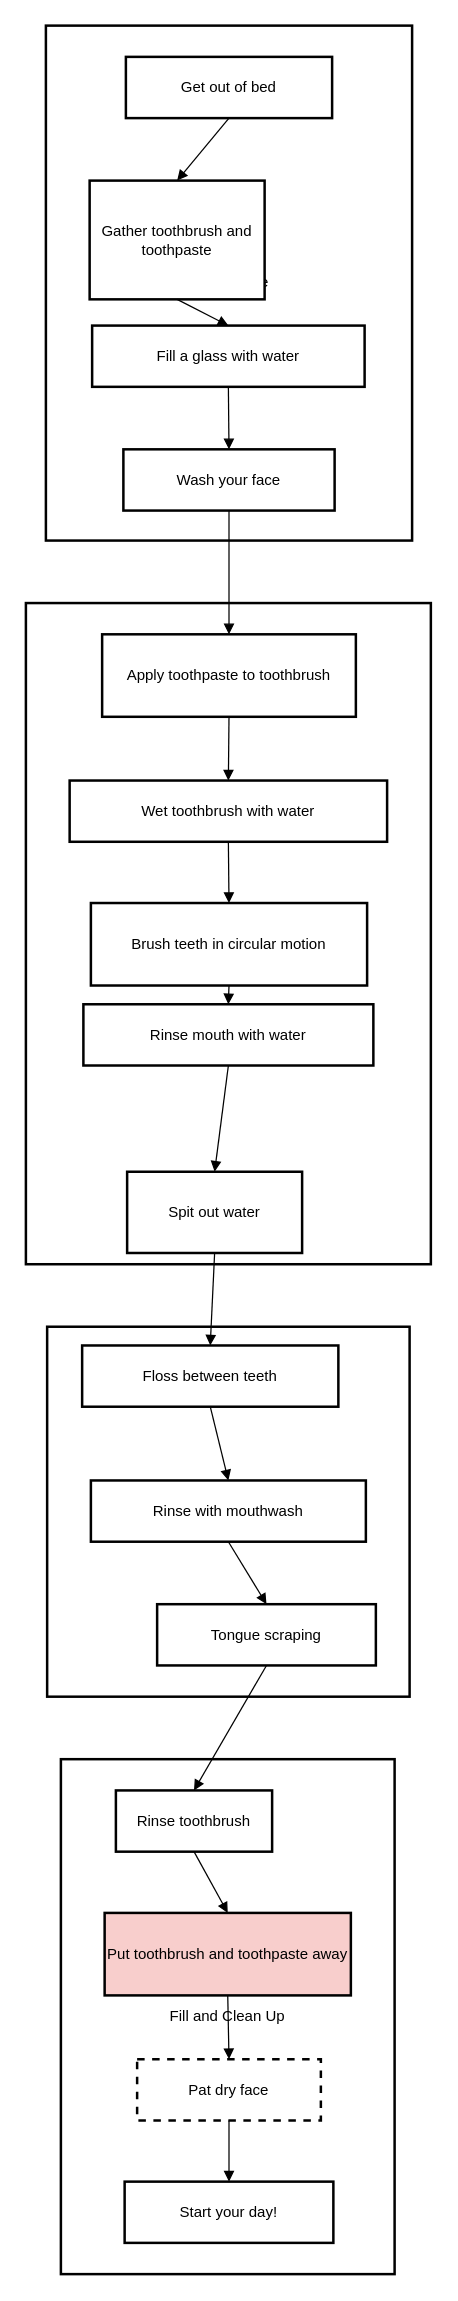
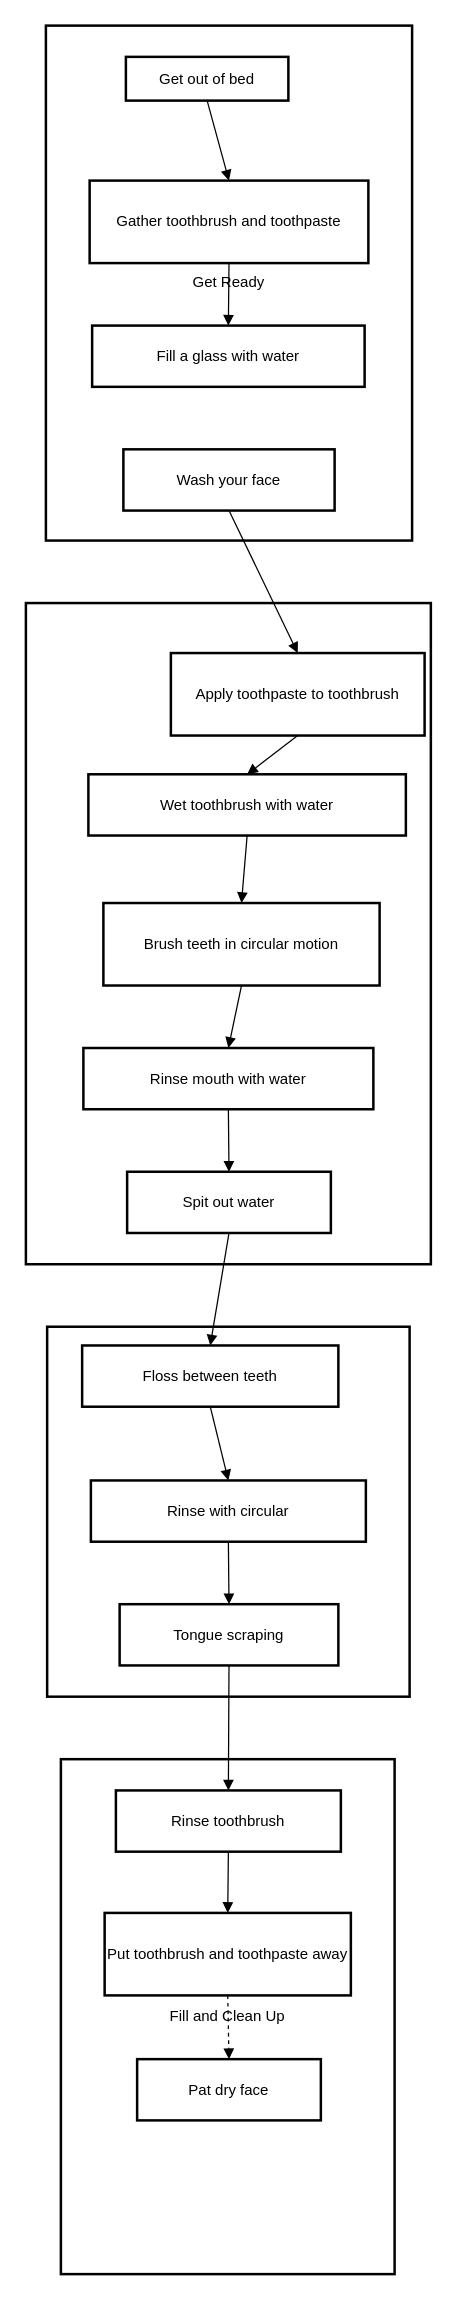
node "Get out of bed": size 206x61 -> 163x44
node "Gather toothbrush and toothpaste": size 175x119 -> 279x83
node "Get Routine": label "Get Routine" -> "Get Ready"
edge "Fill a glass with water" -> "Wash your face": removed
node "Apply toothpaste to toothbrush": moved (229, 676) -> (298, 694)
node "Wet toothbrush with water": moved (228, 811) -> (247, 805)
node "Brush teeth in circular motion": moved (229, 944) -> (241, 944)
node "Rinse mouth with water": moved (228, 1035) -> (228, 1079)
node "Spit out water": size 175x81 -> 204x61
node "Rinse with mouthwash": label "Rinse with mouthwash" -> "Rinse with circular"
node "Tongue scraping": moved (266, 1635) -> (229, 1635)
node "Rinse toothbrush": size 156x61 -> 225x61
node "Put toothbrush and toothpaste away": fillcolor #f8cecc -> #ffffff
edge "Put toothbrush and toothpaste away" -> "Pat dry face": style solid -> dashed
node "Pat dry face": style dashed -> solid
edge "Pat dry face" -> "Start your day!": removed
node "Start your day!": removed
